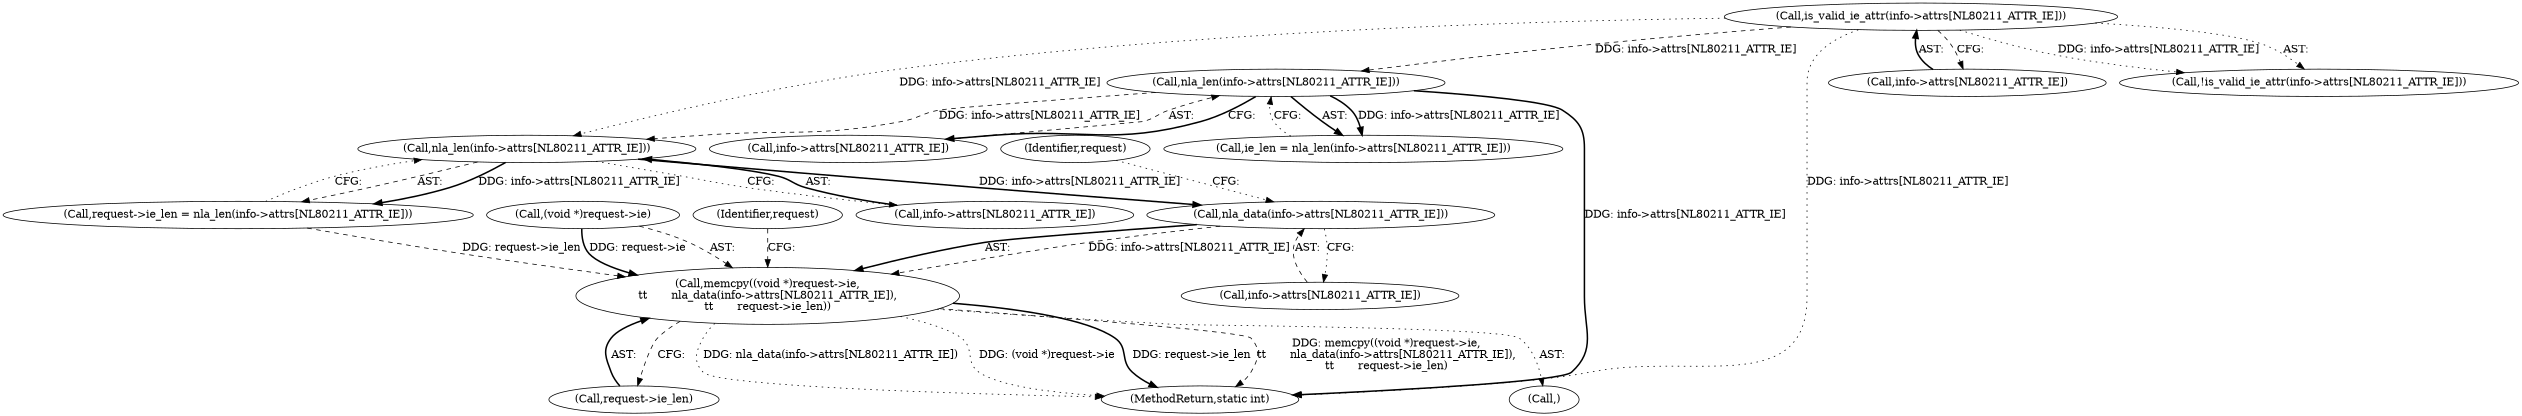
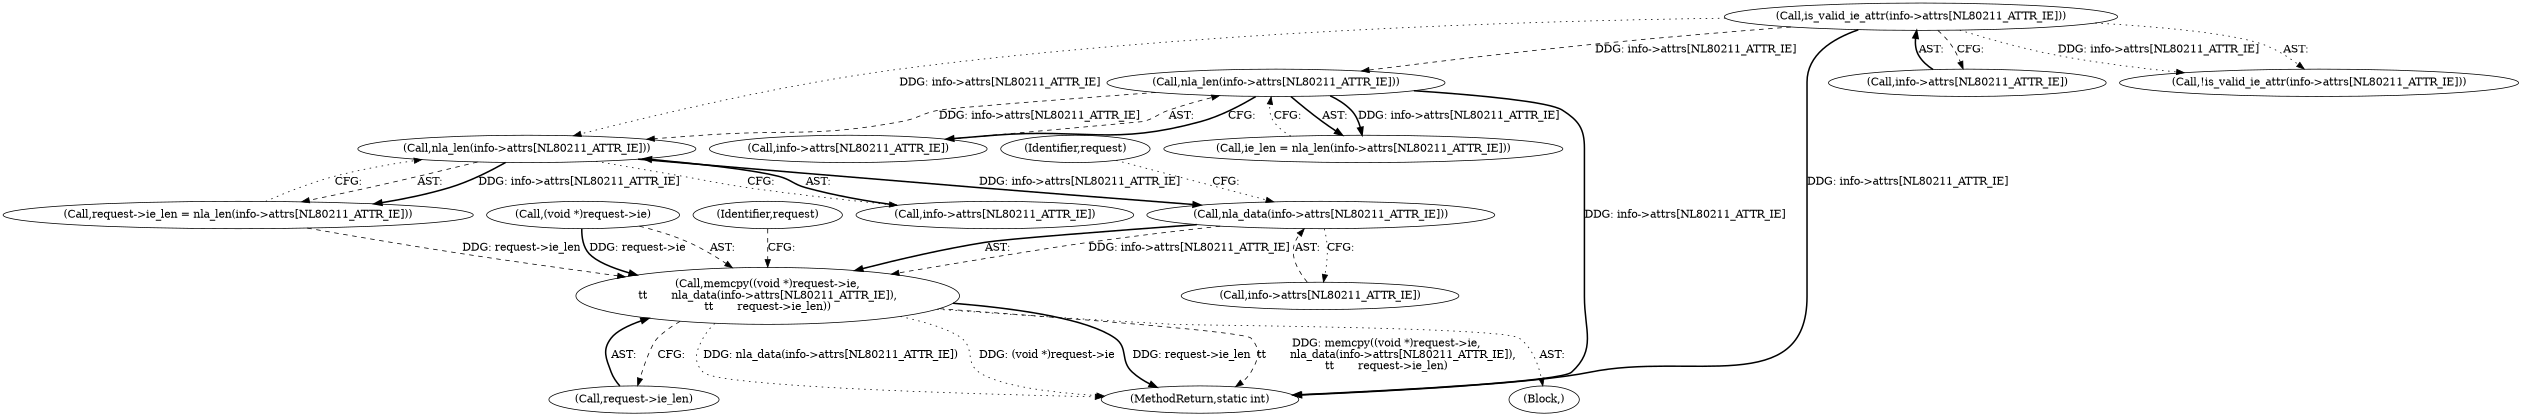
edge "(Call,is_valid_ie_attr(info->attrs[NL80211_ATTR_IE]))" -> "(MethodReturn,static int)": style dotted -> bold
node "(Call,)": label "(Call,)" -> "(Block,)"
